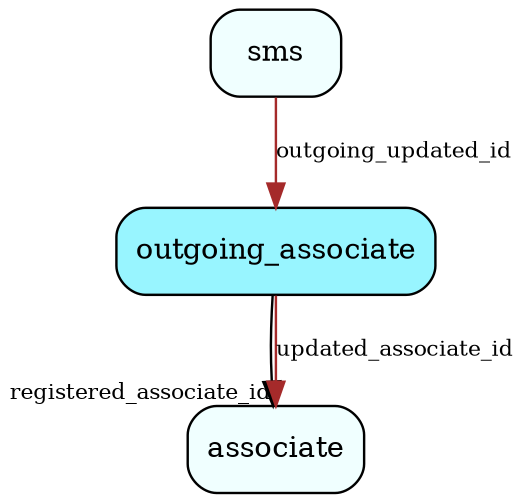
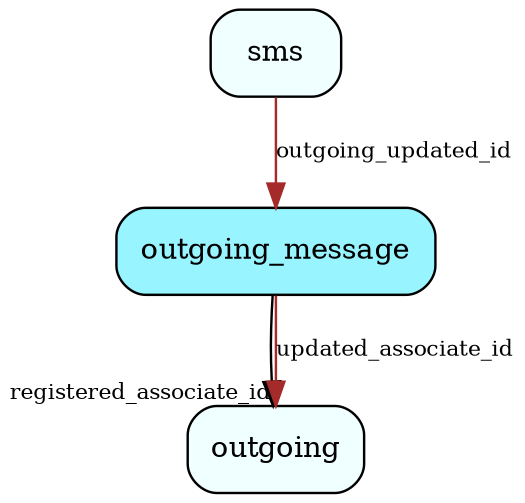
node "outgoing_associate": label "outgoing_associate" -> "outgoing_message"
node "associate": label "associate" -> "outgoing"
